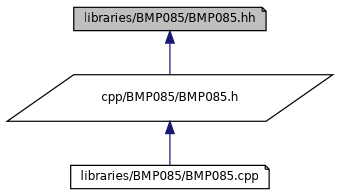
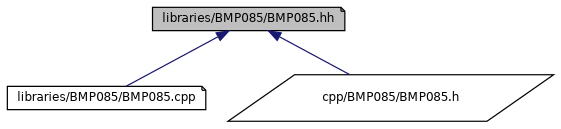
edge "libraries/BMP085/BMP085.cpp" -> "cpp/BMP085/BMP085.h": now "libraries/BMP085/BMP085.cpp" -> "libraries/BMP085/BMP085.hh"
